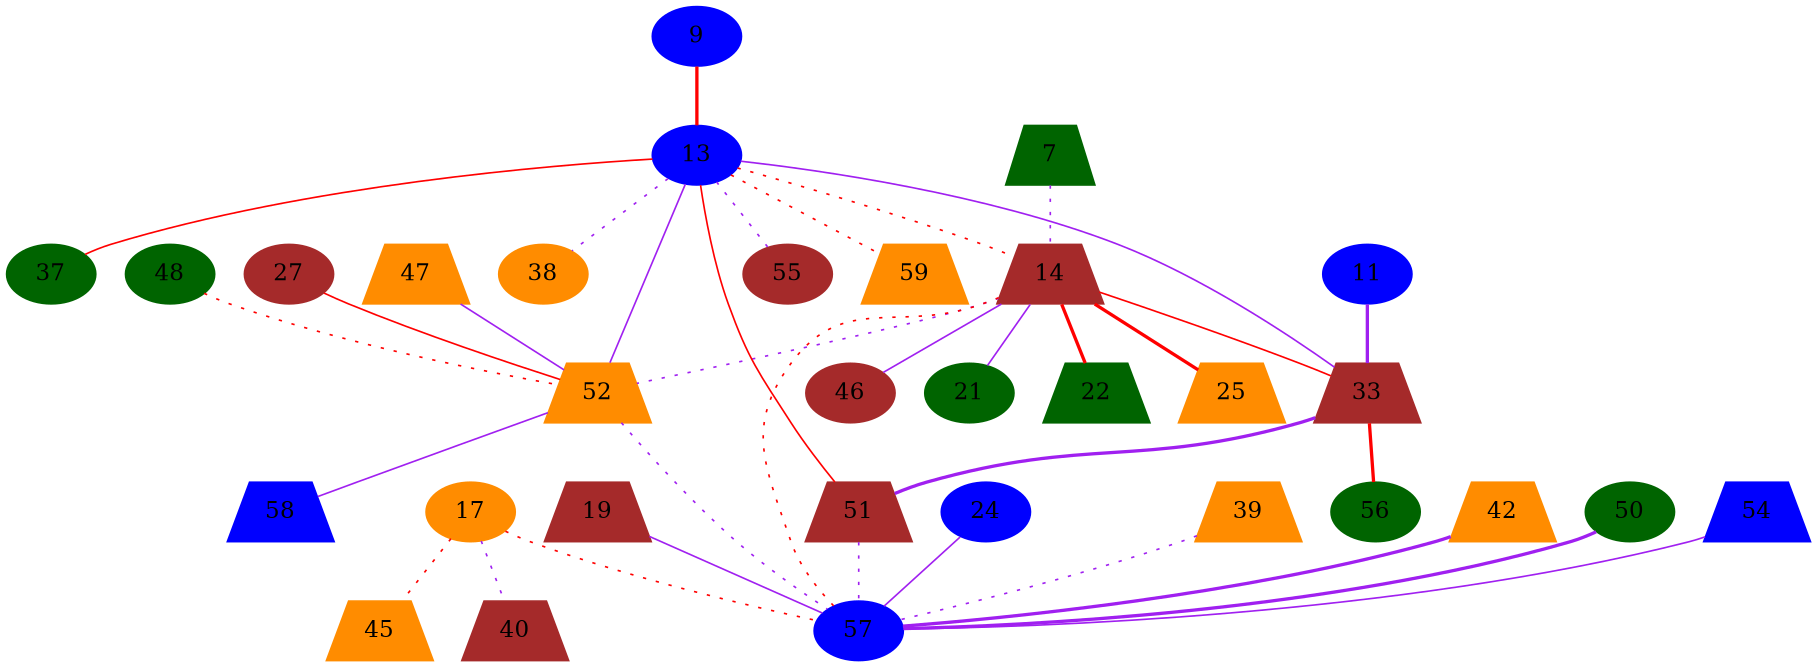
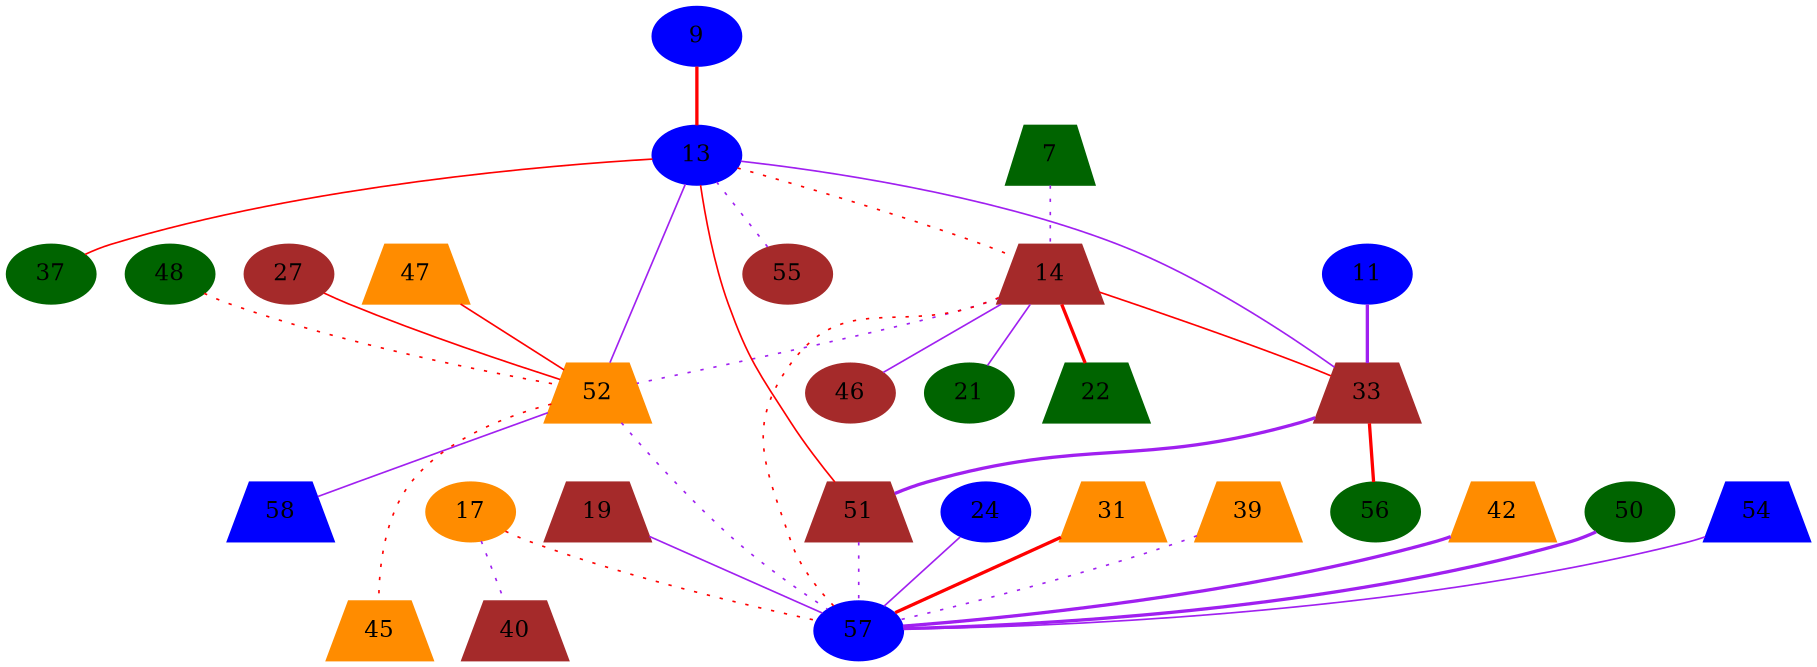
node "38": removed
node "59": removed
edge "47" -- "52": color purple -> red
node "25": removed
node "31": added
edge "17" -- "45": now "52" -- "45"
